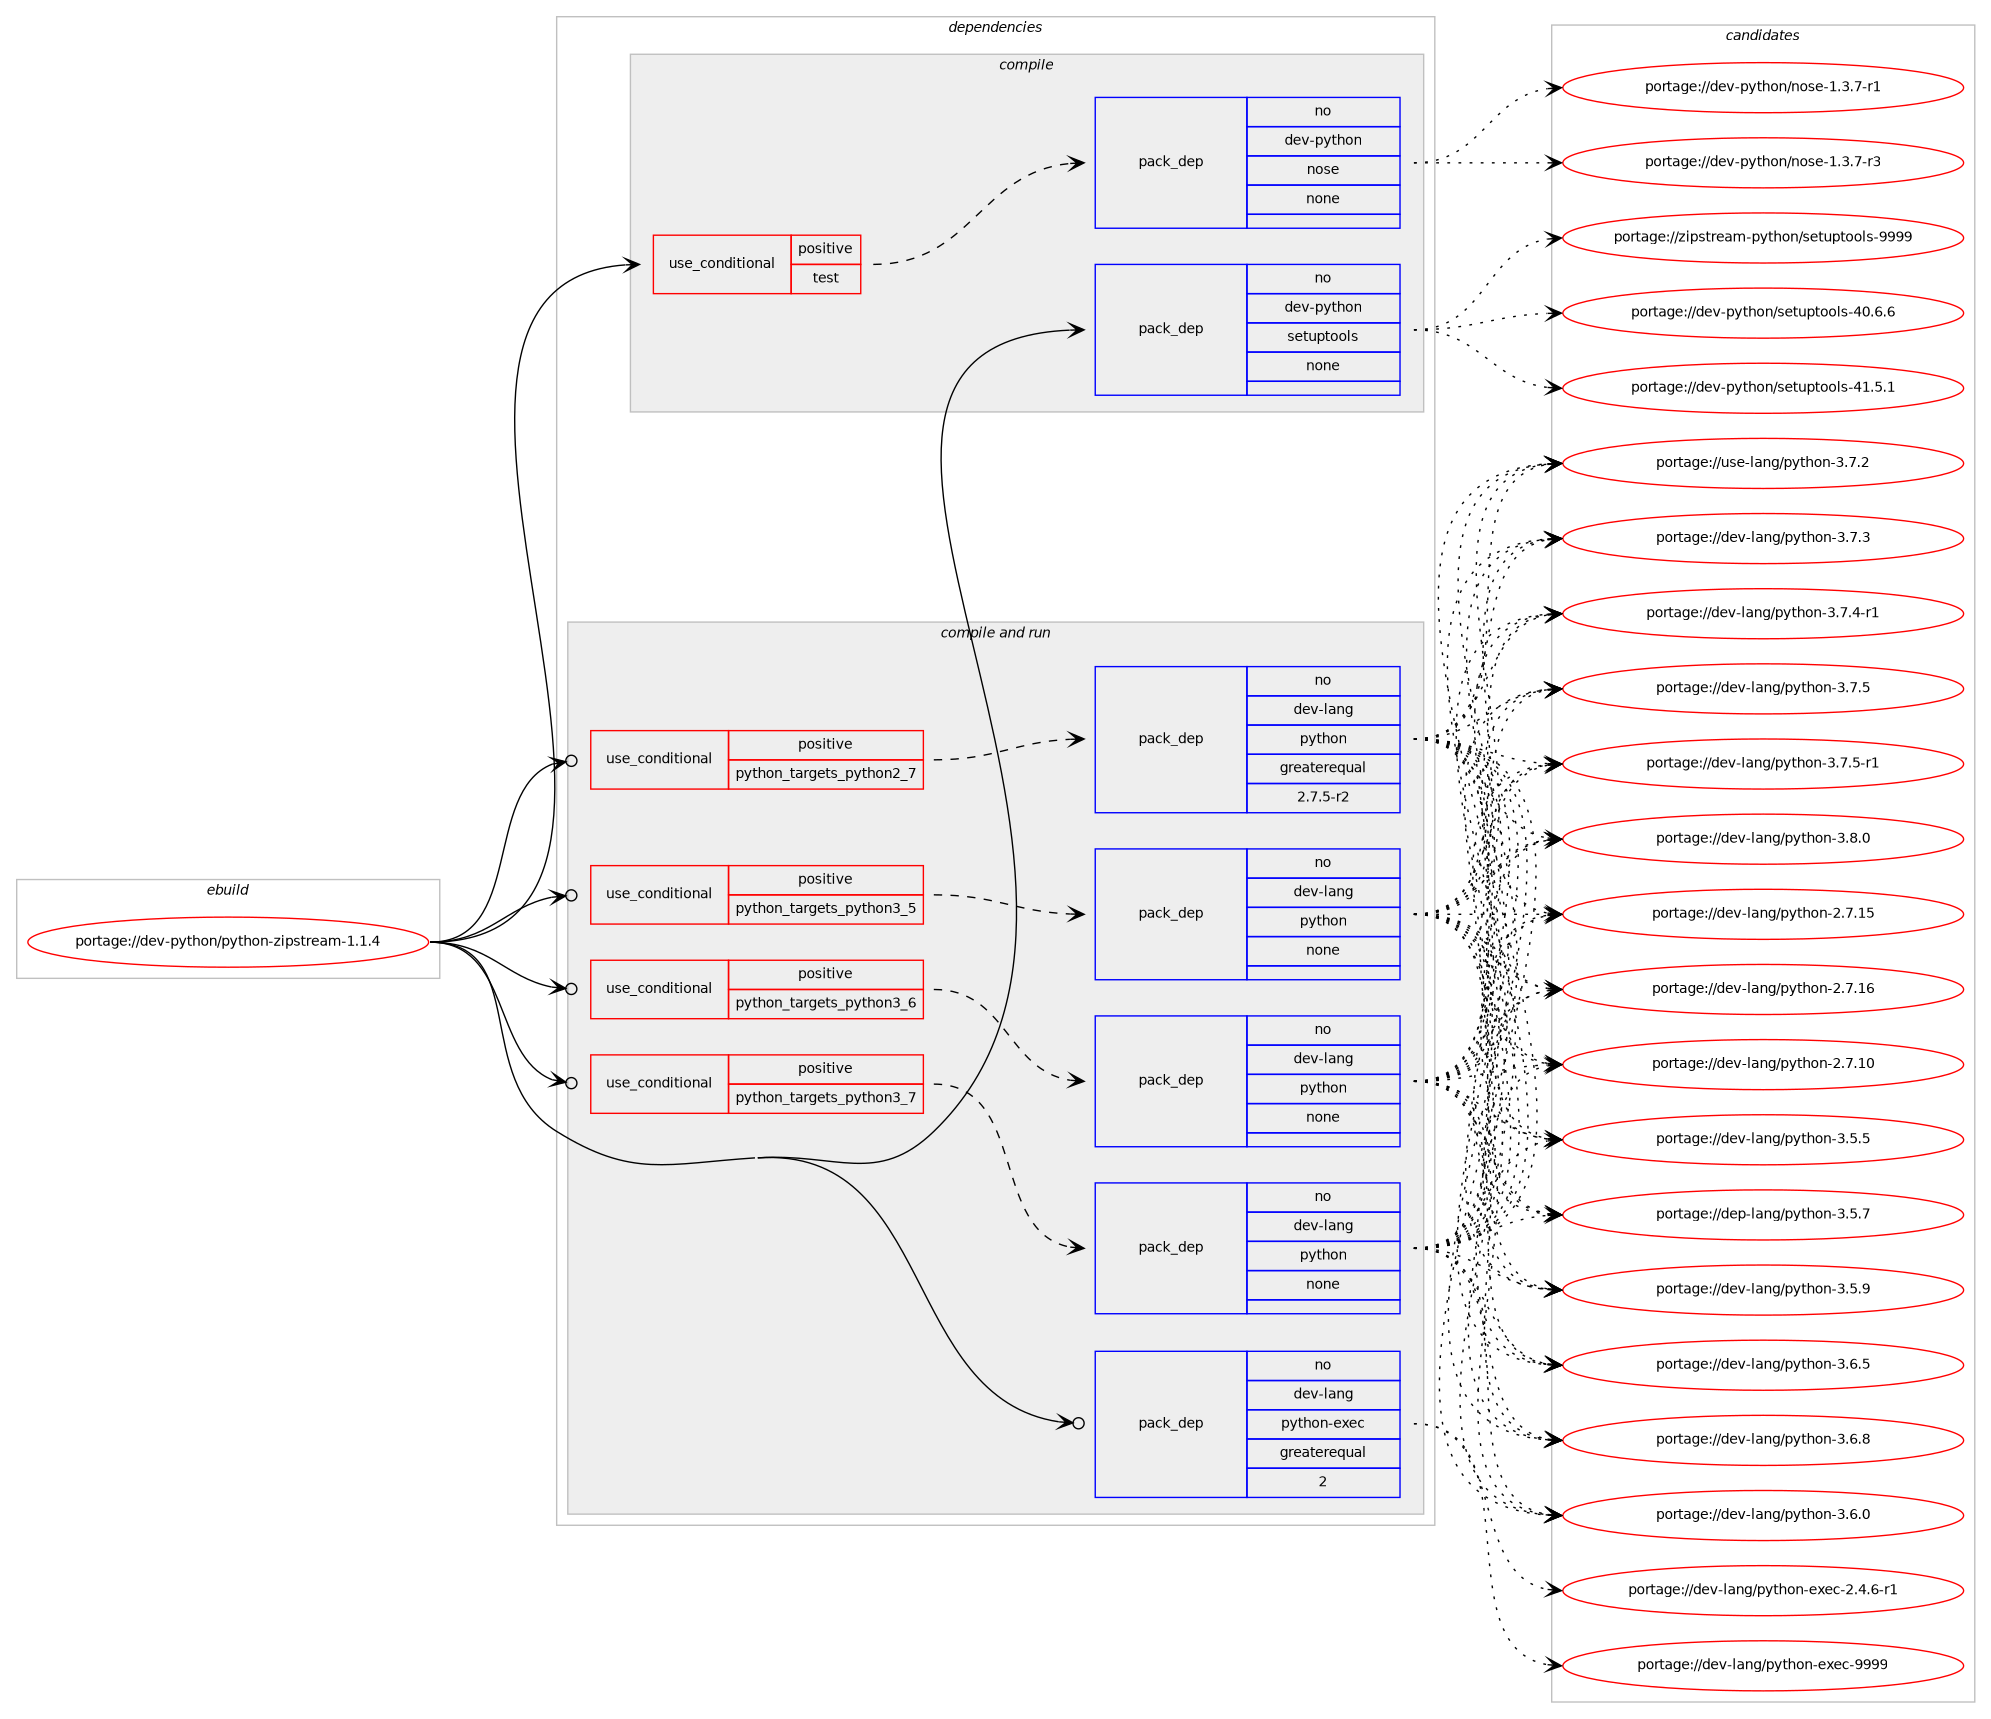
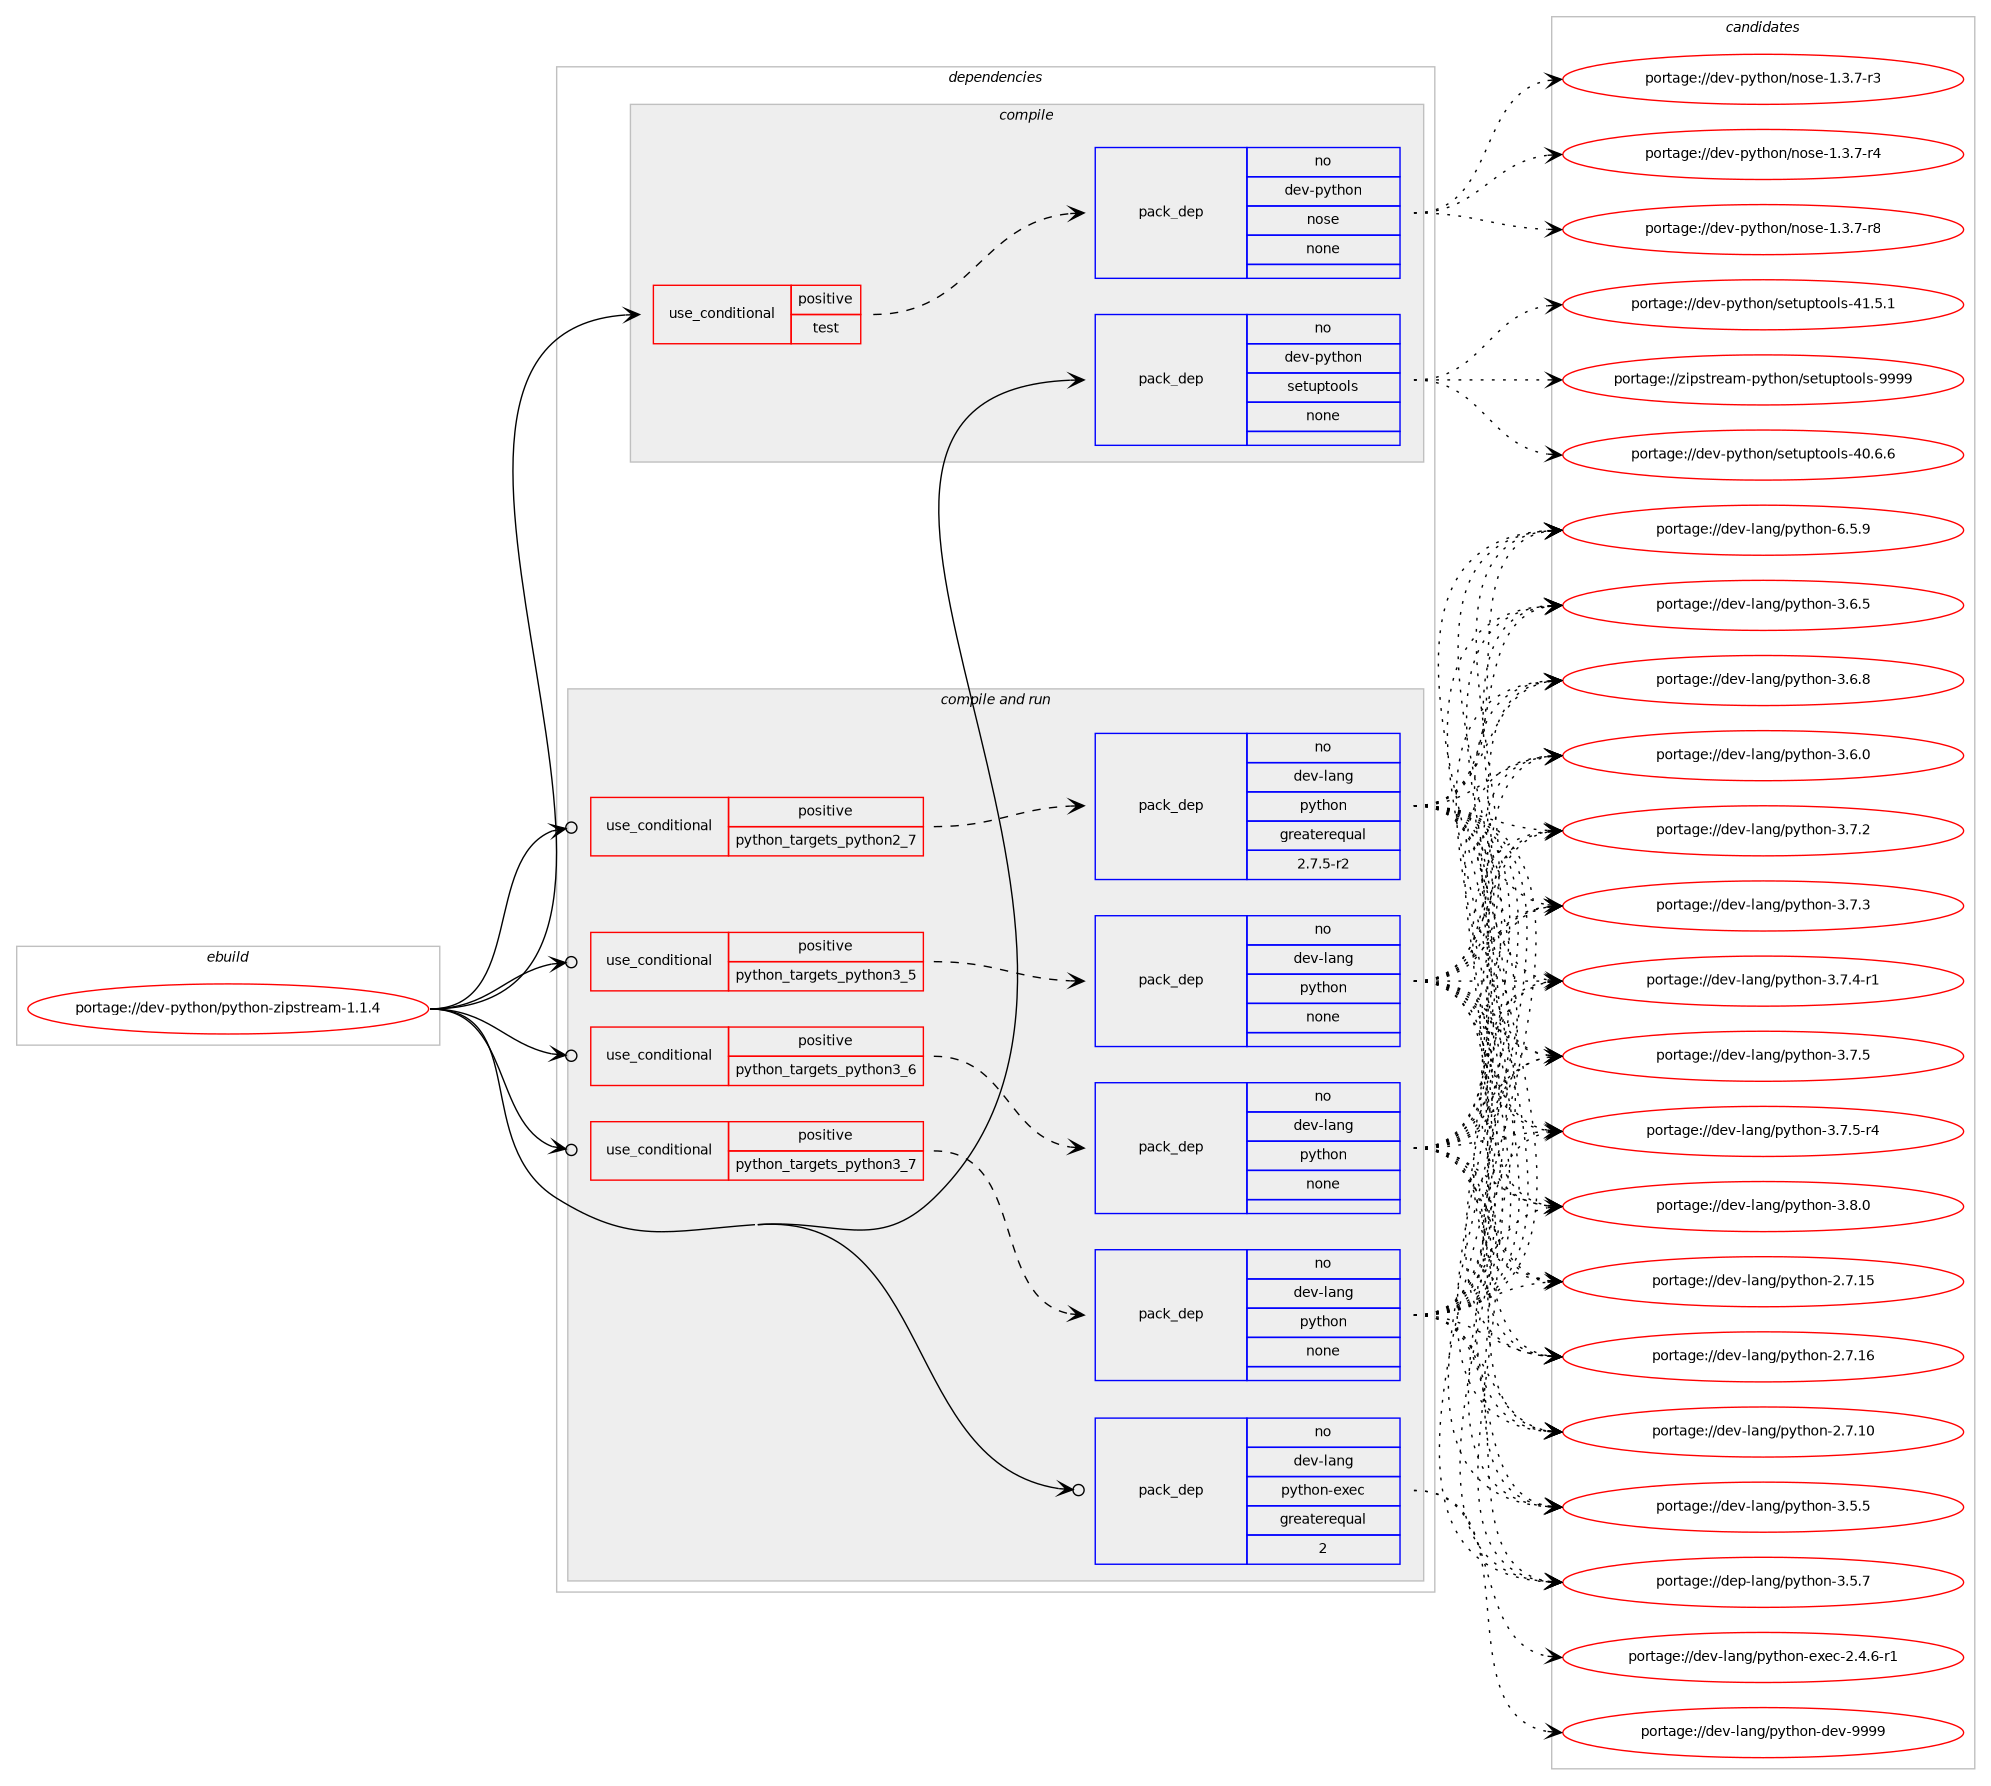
node "portage://dev-python/nose-1.3.7-r1": label "portage://dev-python/nose-1.3.7-r1" -> "portage://dev-python/nose-1.3.7-r8"
node "portage://dev-python/nose-1.3.7-r4": added
node "portage://use-lang/python-3.7.2": label "portage://use-lang/python-3.7.2" -> "portage://dev-lang/python-3.7.2"
node "portage://dev-lang/python-3.7.5-r1": label "portage://dev-lang/python-3.7.5-r1" -> "portage://dev-lang/python-3.7.5-r4"
node "portage://dev-lang/python-3.5.9": label "portage://dev-lang/python-3.5.9" -> "portage://dev-lang/python-6.5.9"
node "portage://dev-lang/python-exec-9999": label "portage://dev-lang/python-exec-9999" -> "portage://dev-lang/python-dev-9999"
